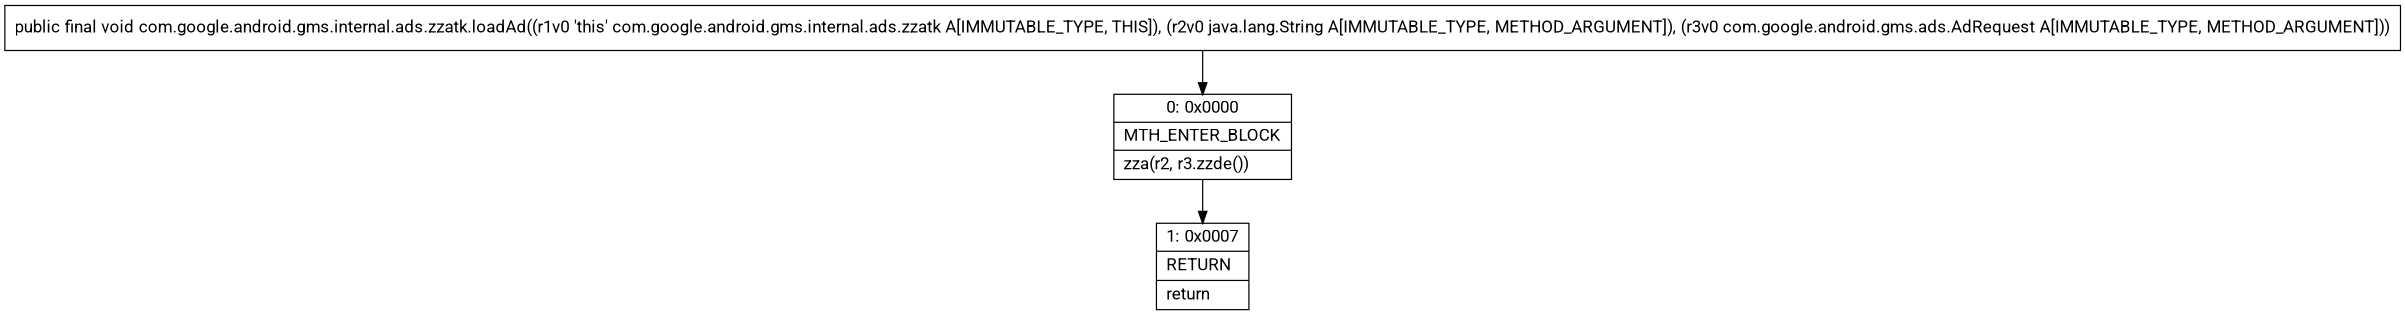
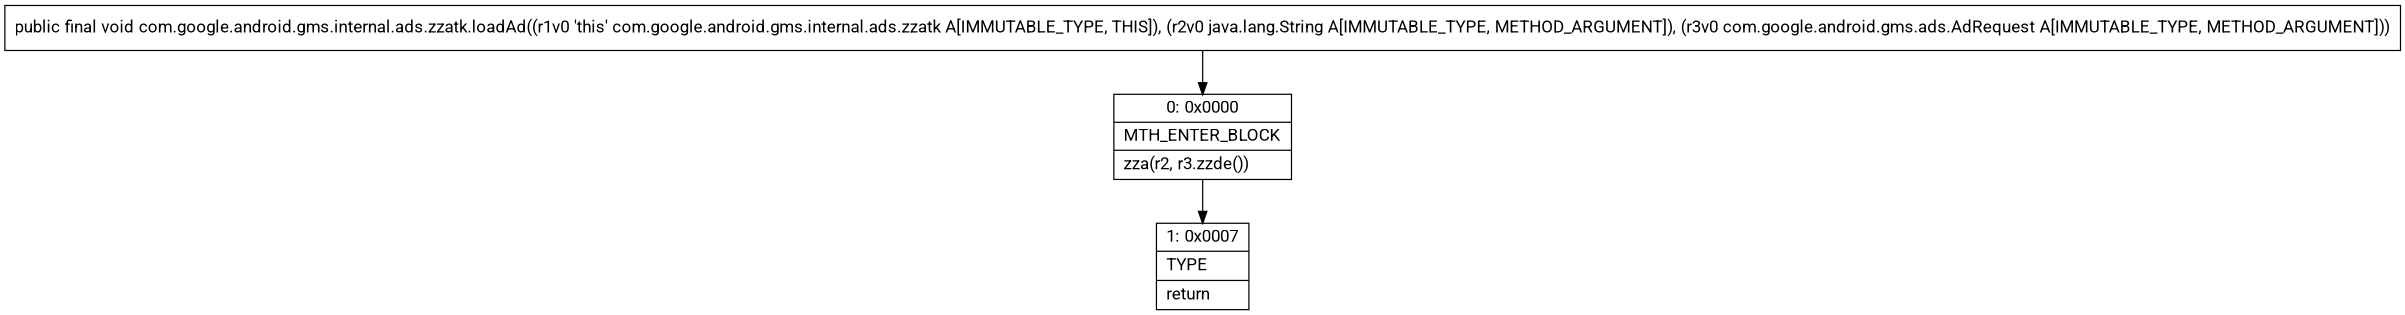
node "1: 0x0007": text "RETURN" -> "TYPE"
